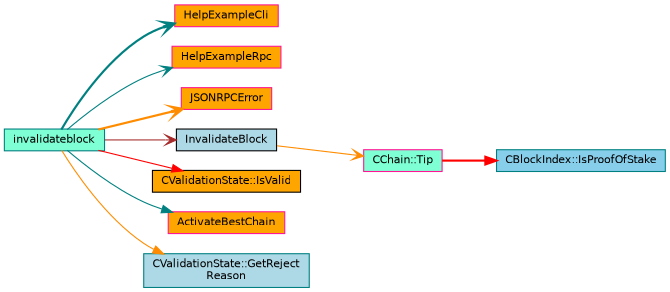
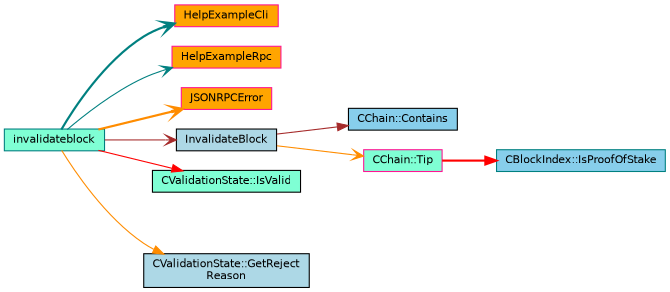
node "CChain::Contains": added
node "CValidationState::IsValid": fillcolor orange -> aquamarine
node "ActivateBestChain": removed
node "CValidationState::GetReject Reason": color teal -> black
